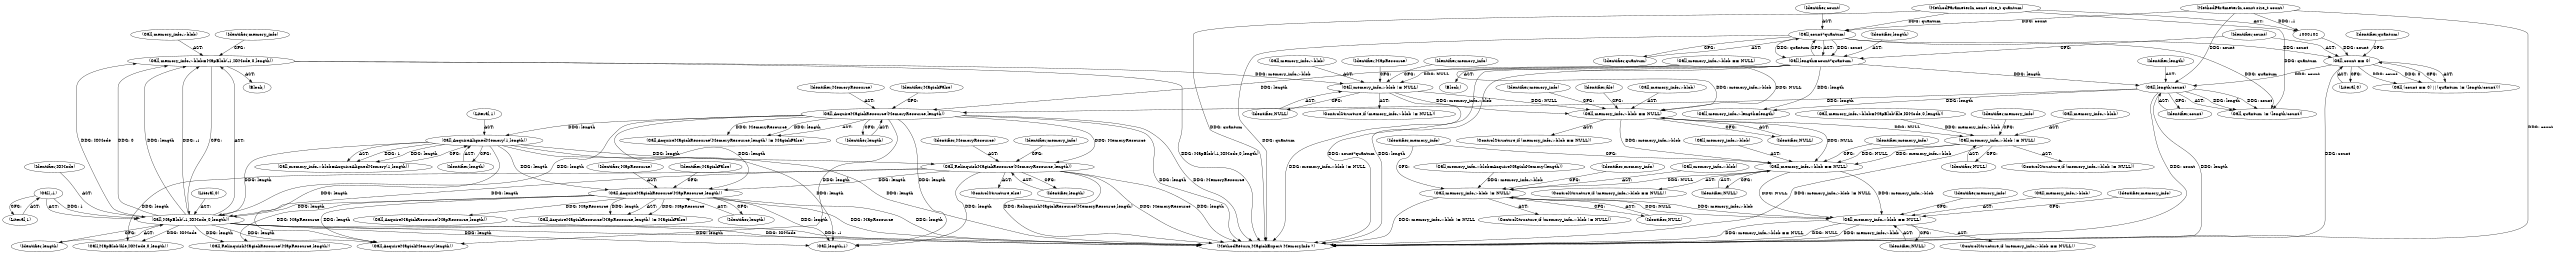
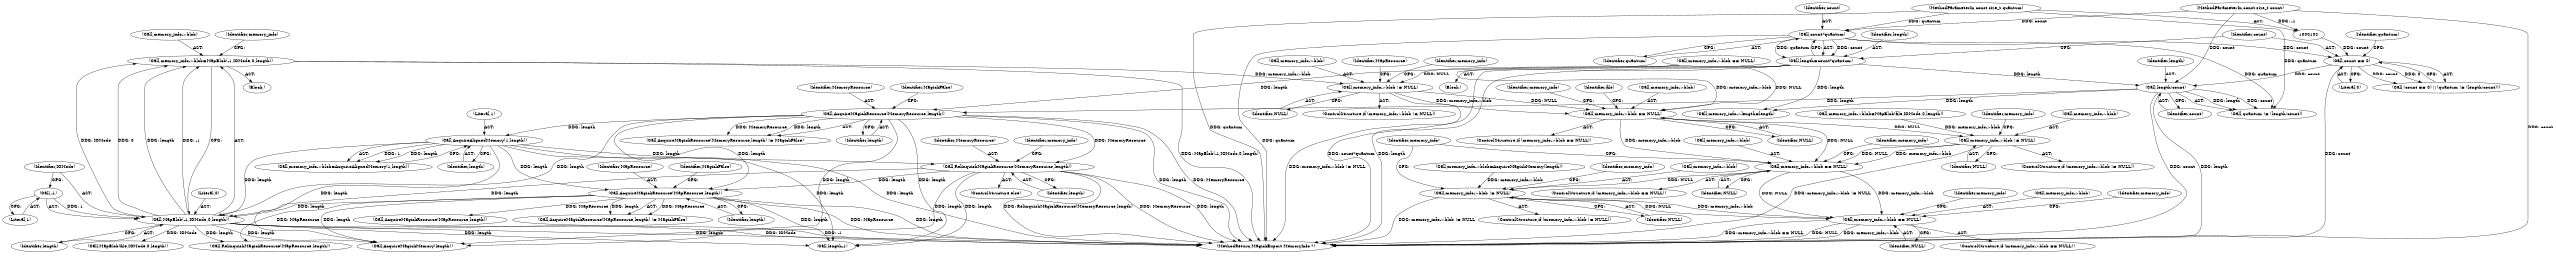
edge "(Call,RelinquishMagickResource(MemoryResource,length))" -> "(Call,MapBlob(file,IOMode,0,length))": now "(Call,RelinquishMagickResource(MemoryResource,length))" -> "(Call,AcquireMagickMemory(length))"
edge "(Identifier,IOMode)" -> "(Call,-1)": added, label "CFG:"
